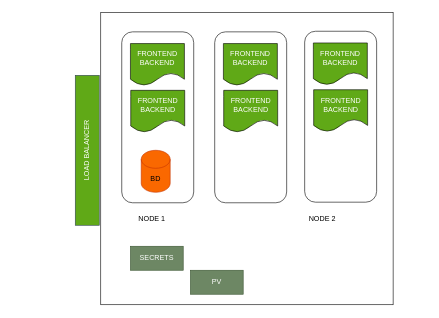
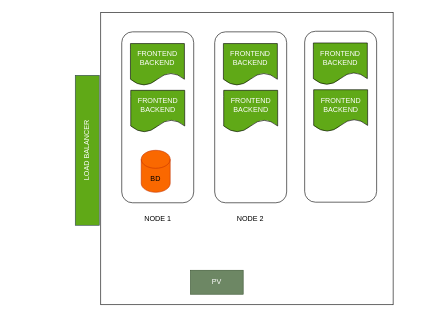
node "NODE 1": moved (152, 219) -> (158, 219)
node "NODE 2": moved (323, 219) -> (251, 219)
node "SECRETS": removed
